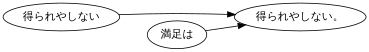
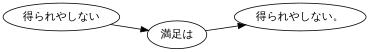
edge "得られやしない" -> "得られやしない。": now "得られやしない" -> "満足は"
